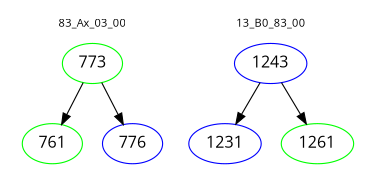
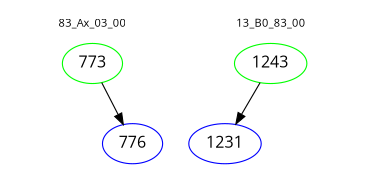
node "1243": color blue -> green
node "761": removed
node "1261": removed
